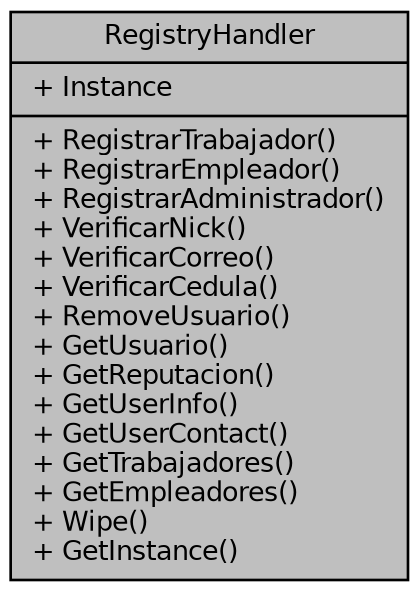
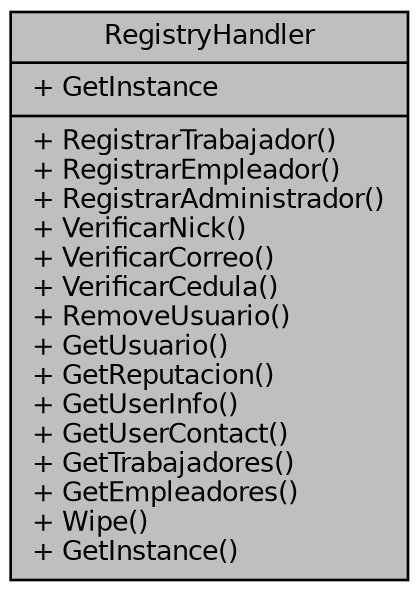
node "RegistryHandler": text "+ Instance" -> "+ GetInstance"
